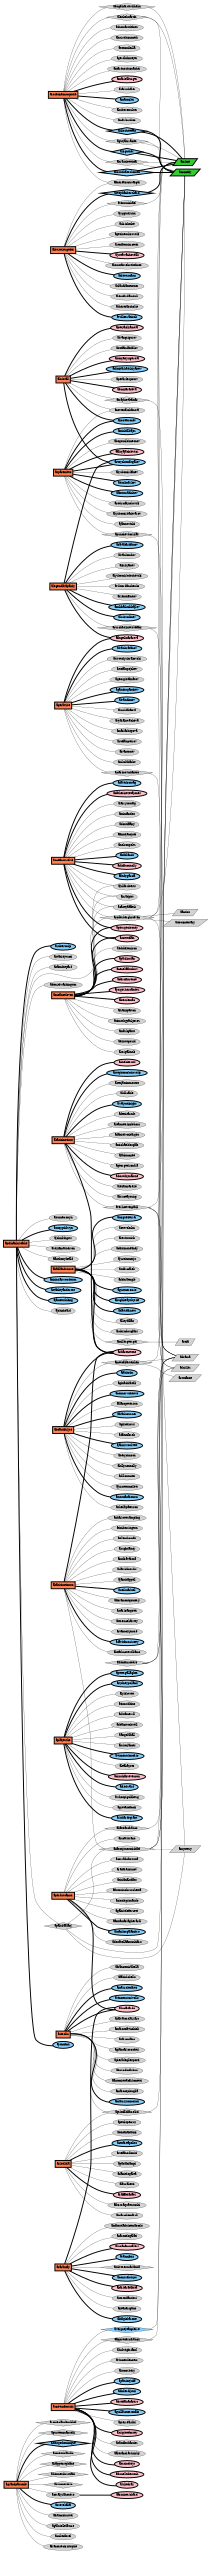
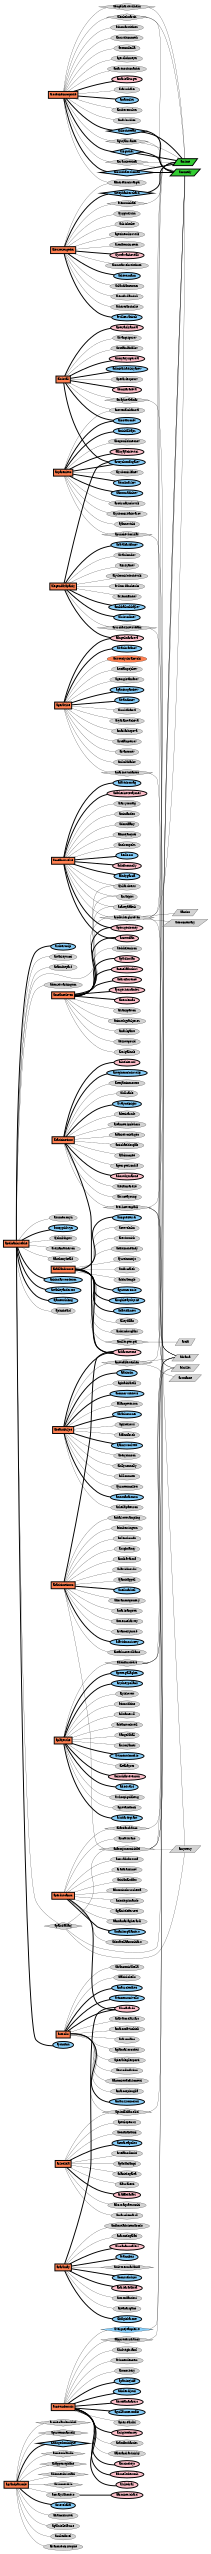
node "atzvetolyubrakovski": fillcolor lightgrey -> coral
node "abadlands": label "abadlands" -> "aedkross"
edge "aaltmanroberti" -- "aplayerthe": added
